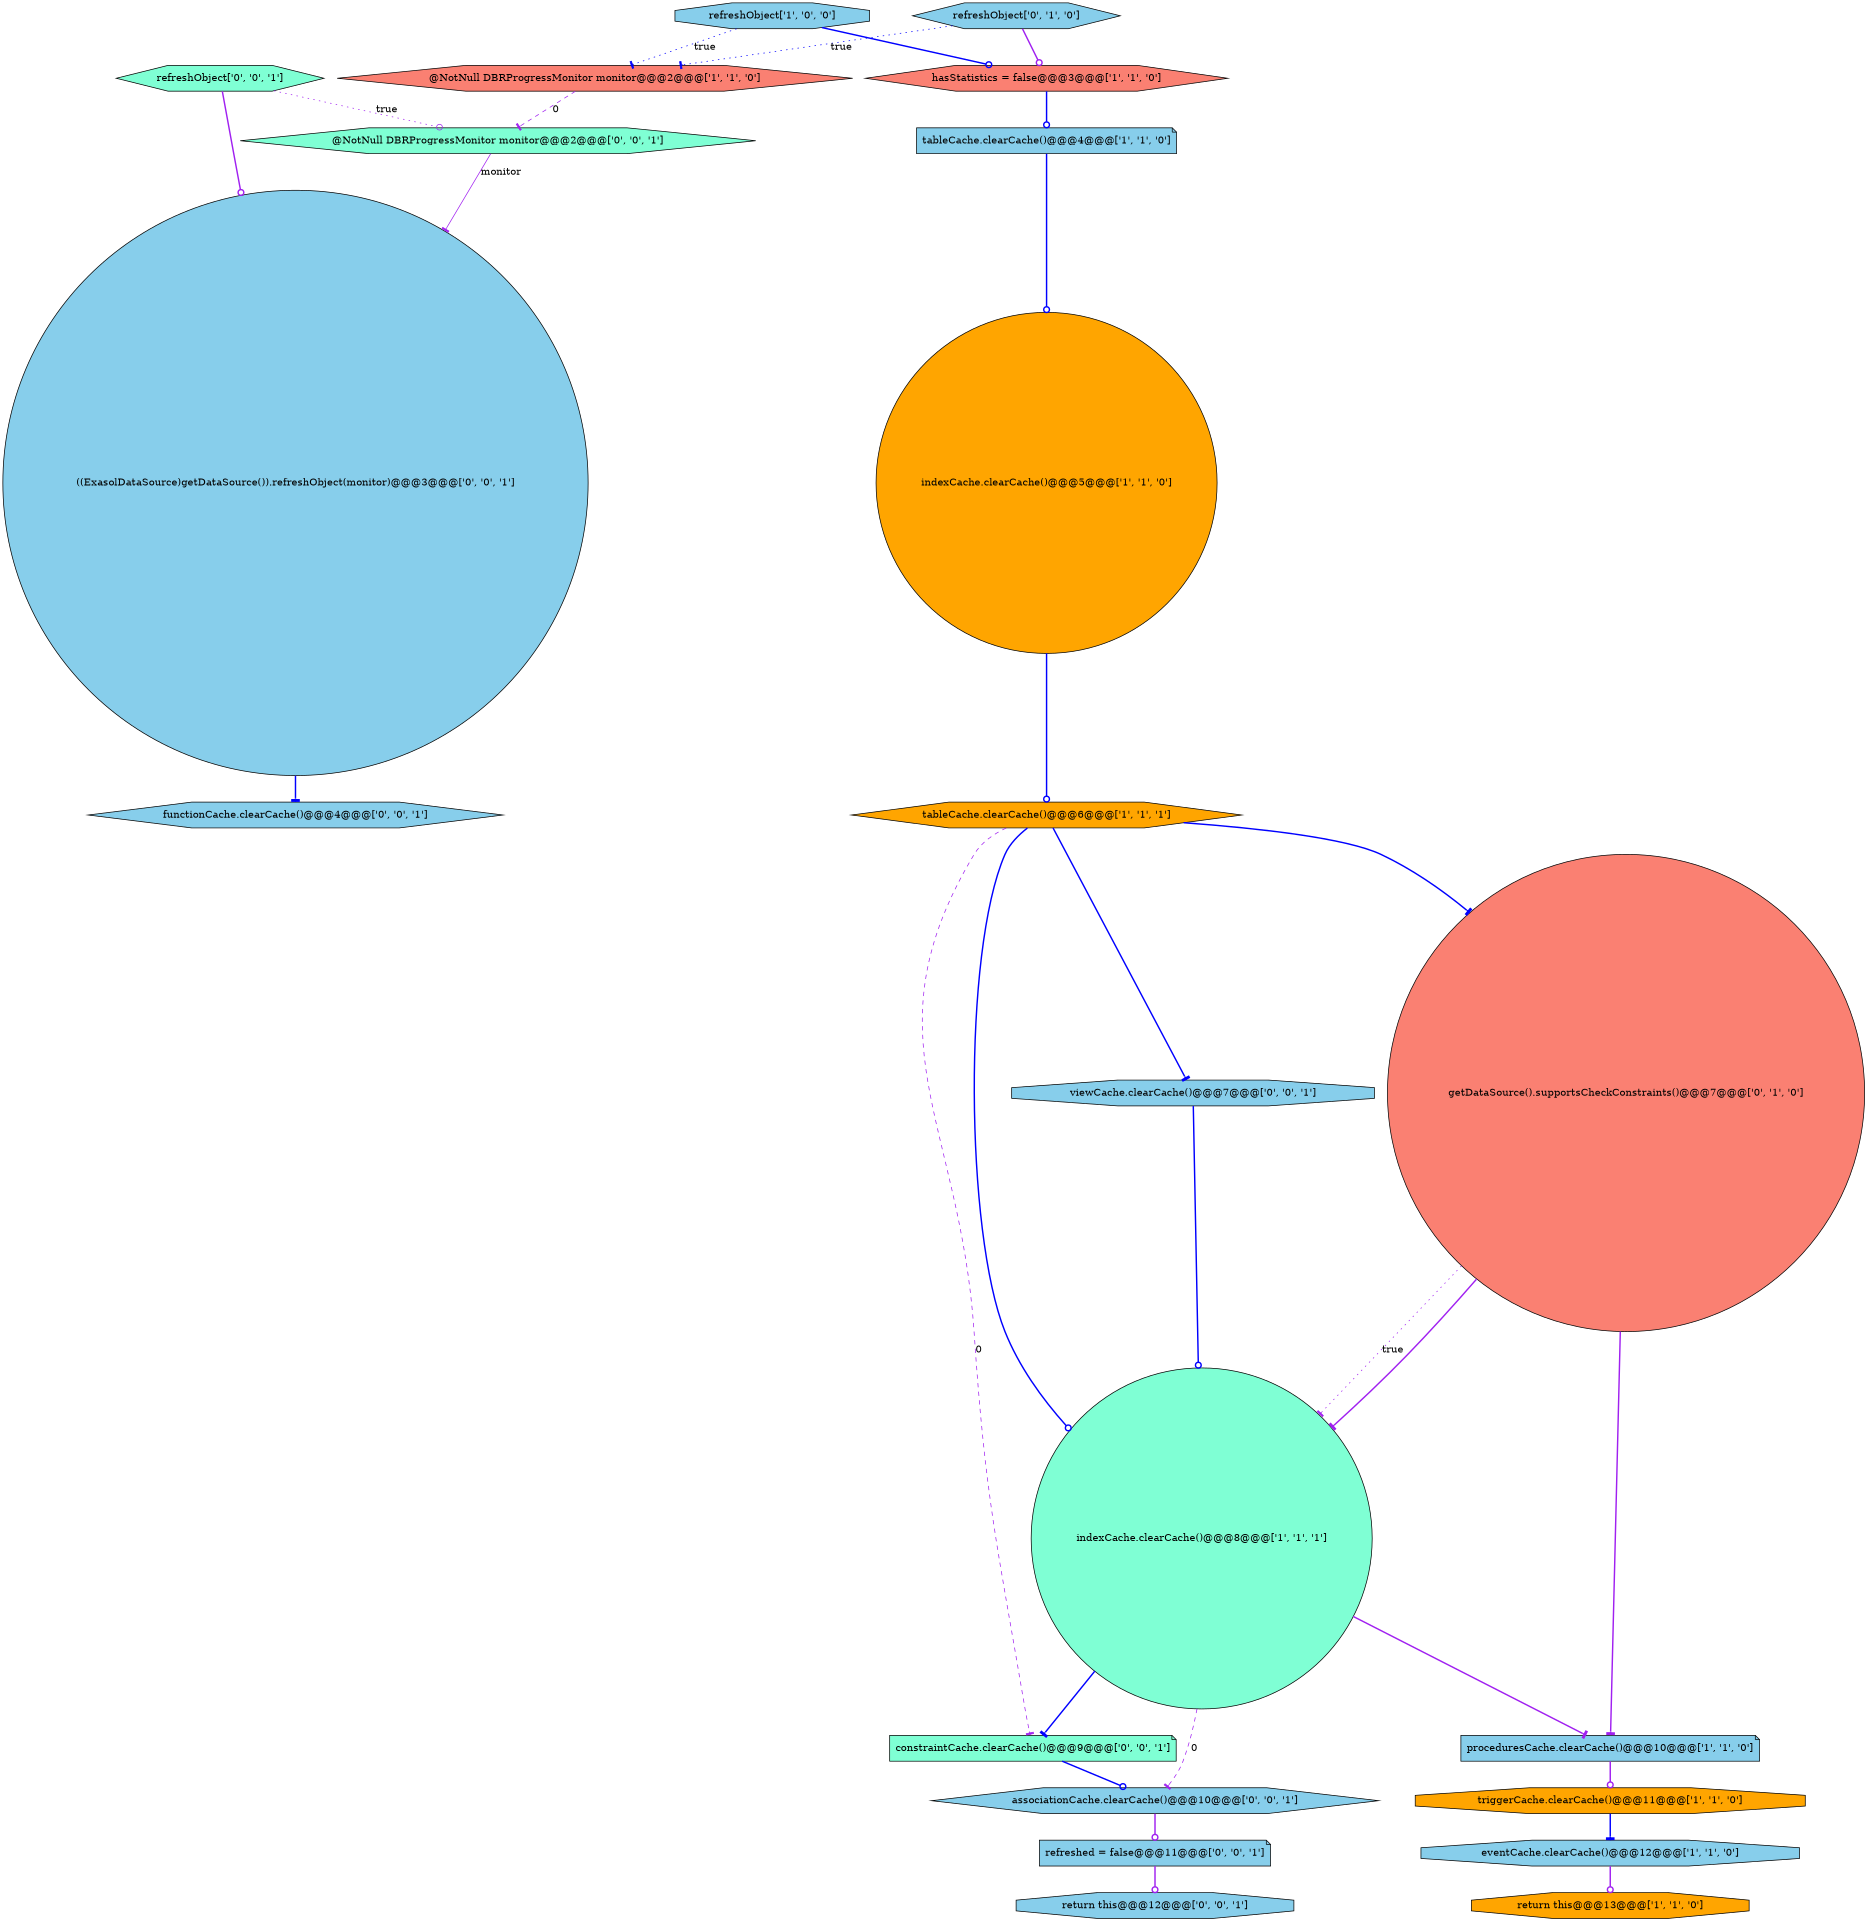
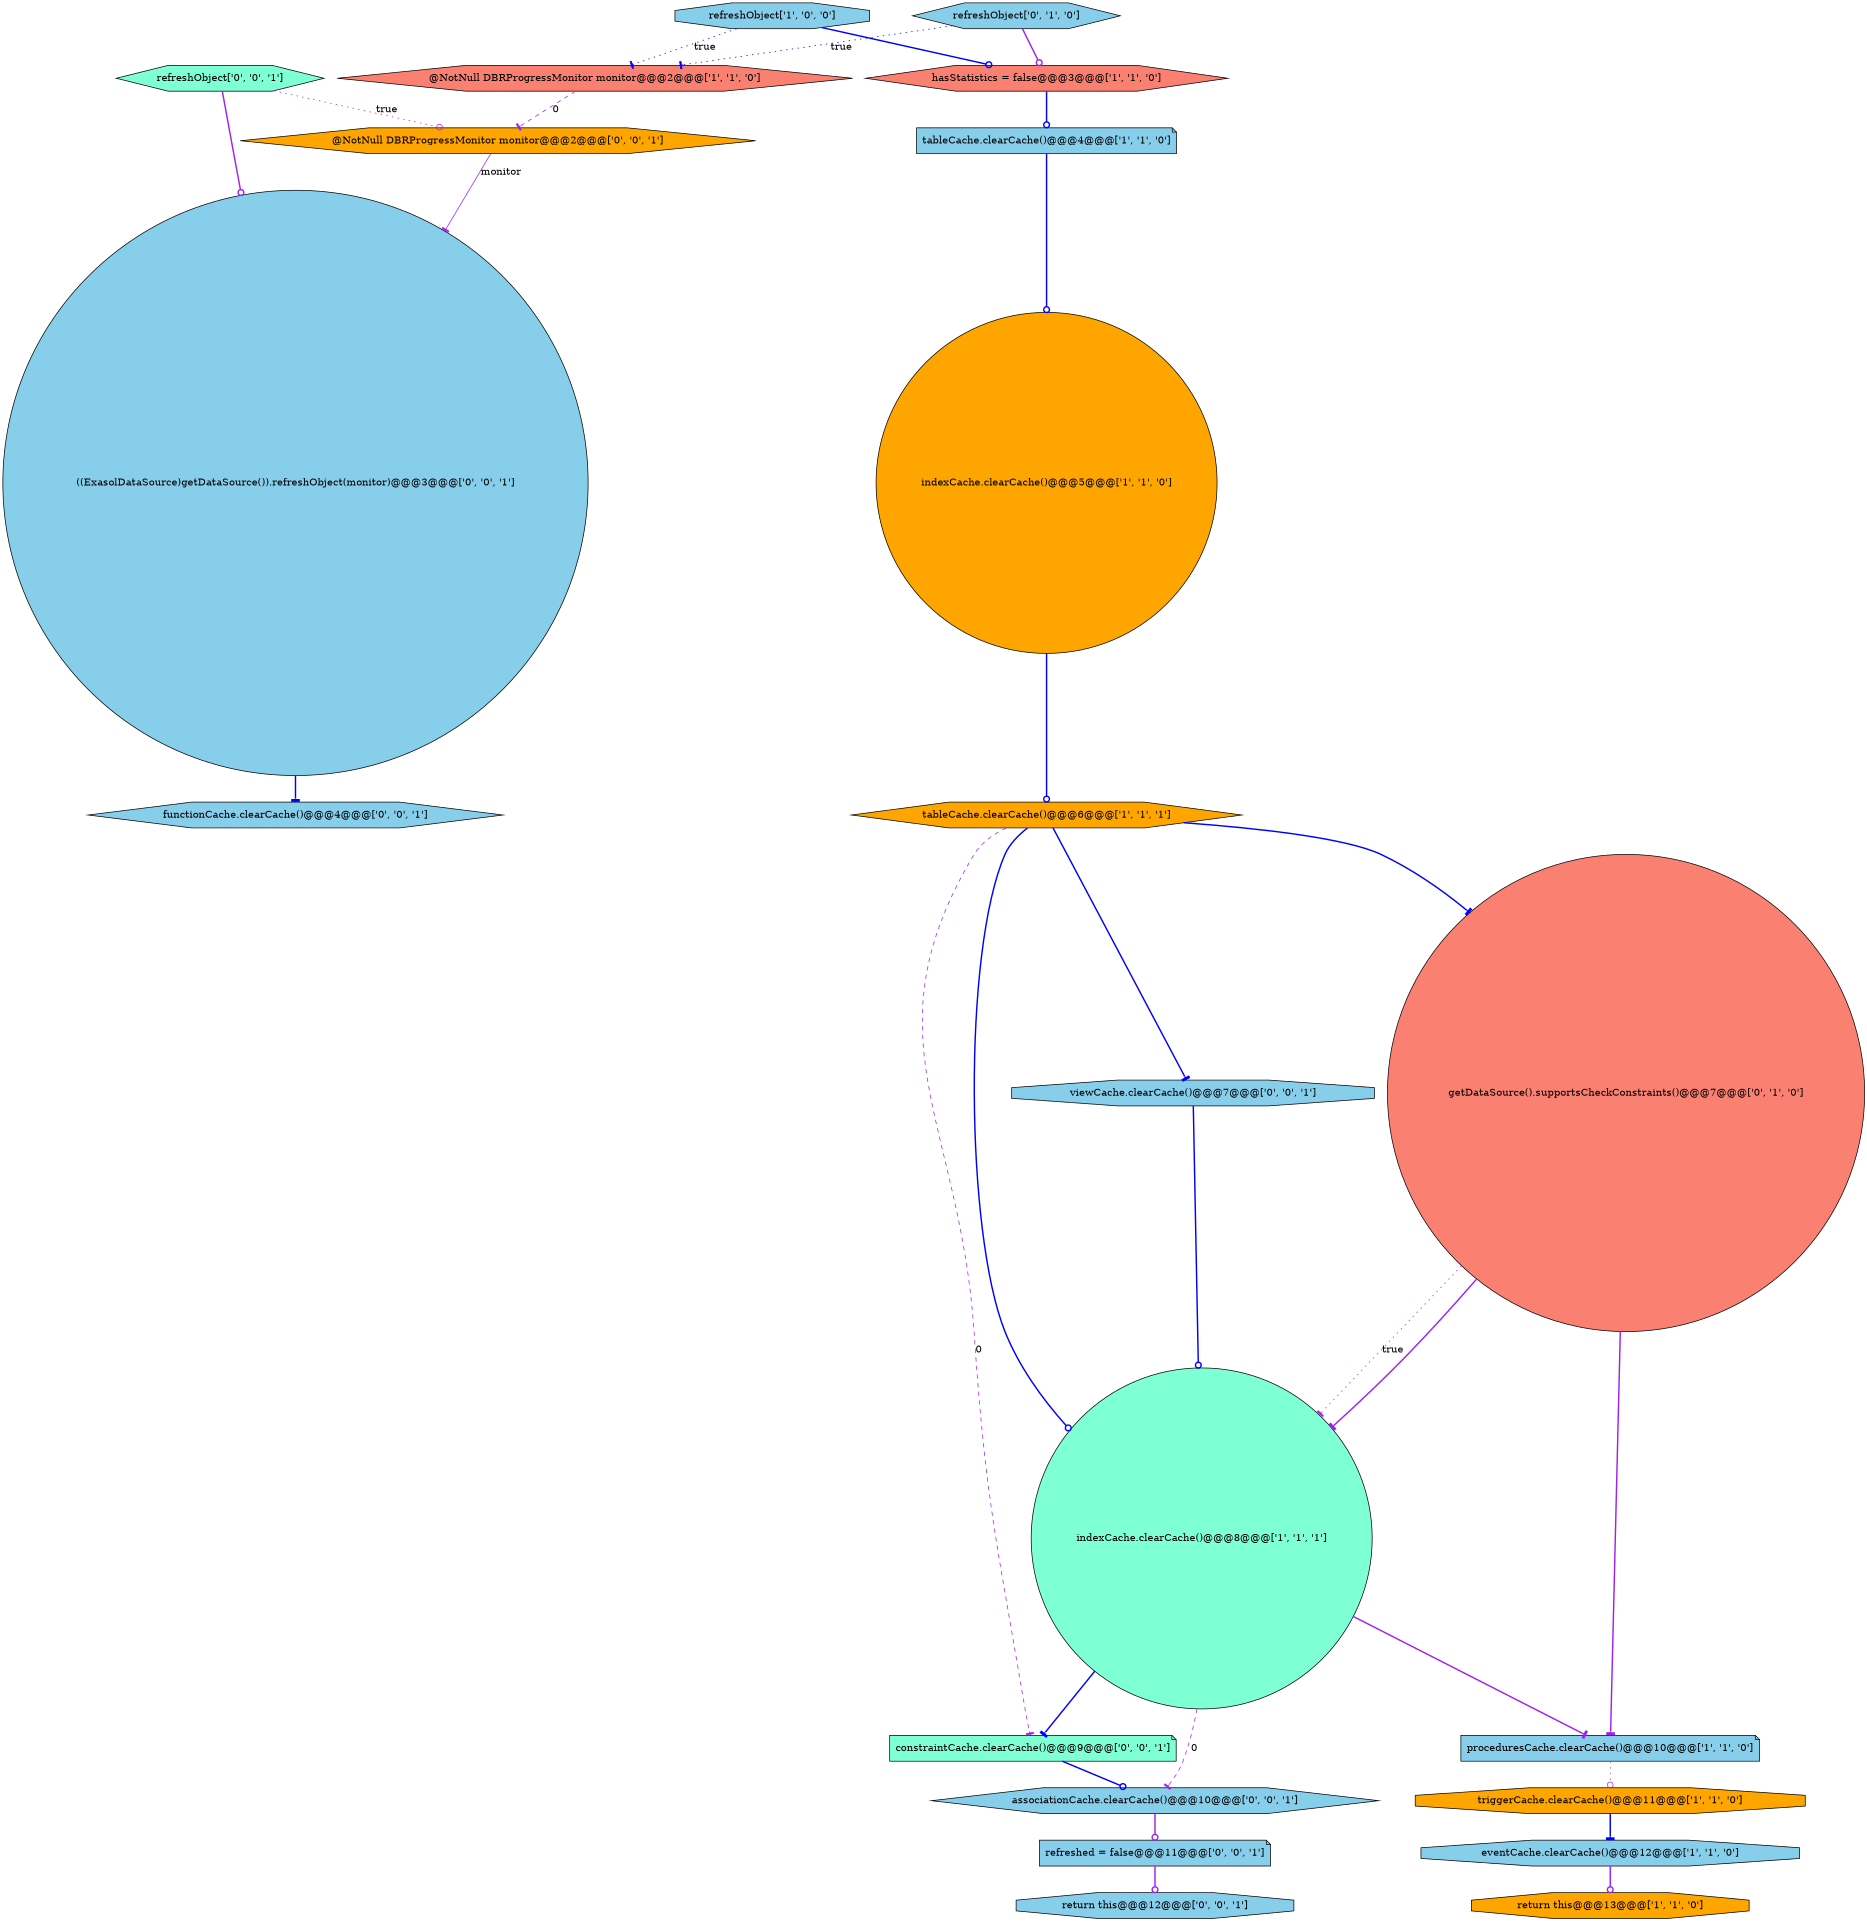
node "@NotNull DBRProgressMonitor monitor@@@2@@@['0', '0', '1']": fillcolor aquamarine -> orange
edge "proceduresCache.clearCache()@@@10@@@['1', '1', '0']" -> "triggerCache.clearCache()@@@11@@@['1', '1', '0']": style bold -> dotted
